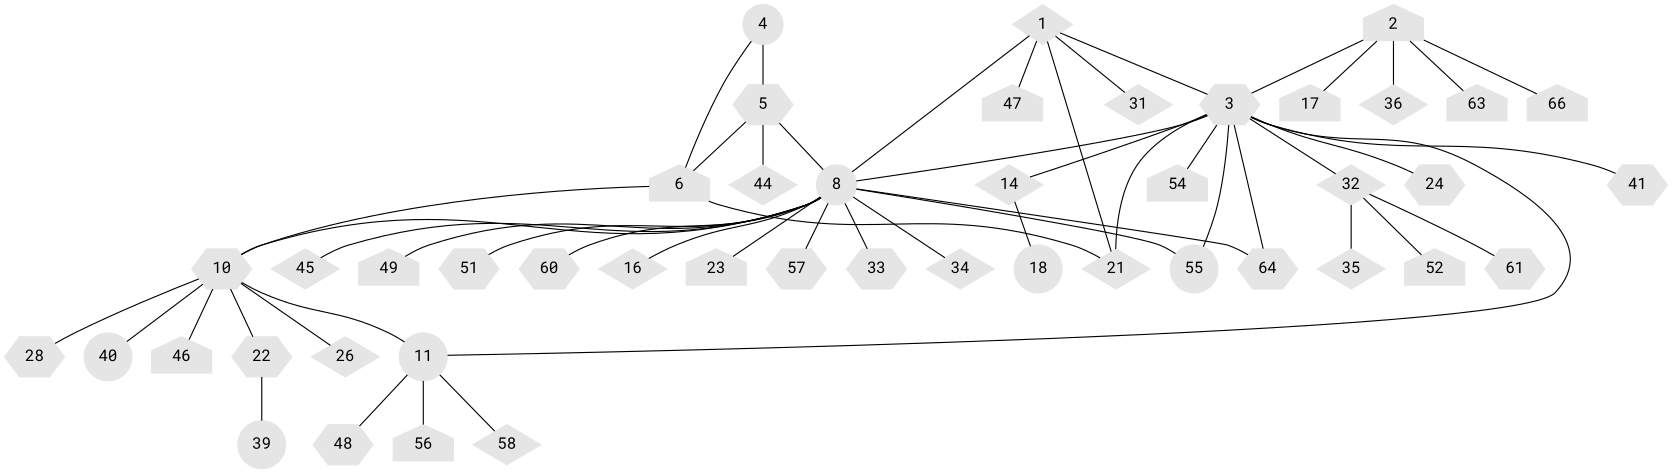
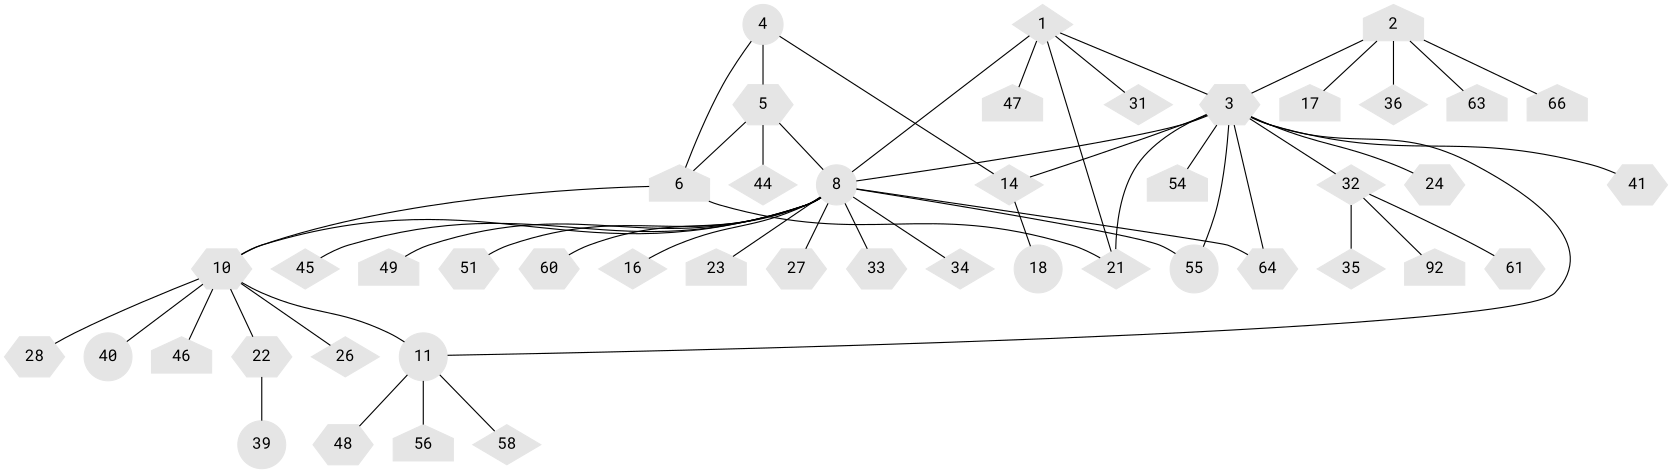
edge "4" -- "14": added
node "57": label "57" -> "27"
node "52": label "52" -> "92"
